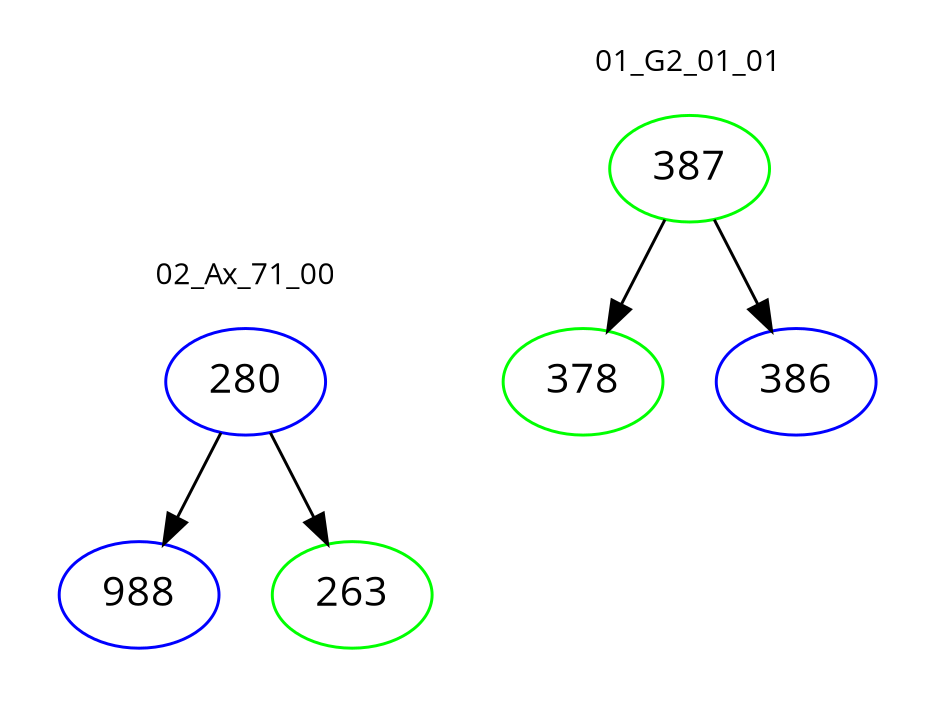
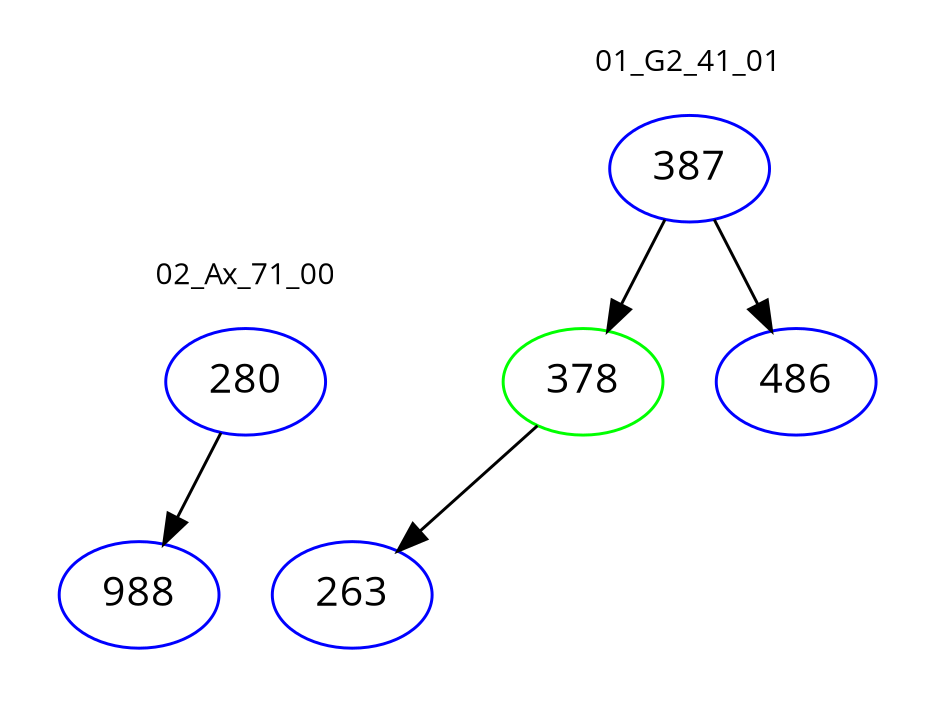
cluster "01_G2_01_01": label "01_G2_01_01" -> "01_G2_41_01"
node "387": color green -> blue
node "386": label "386" -> "486"
edge "280" -> "263": now "378" -> "263"
node "263": color green -> blue
